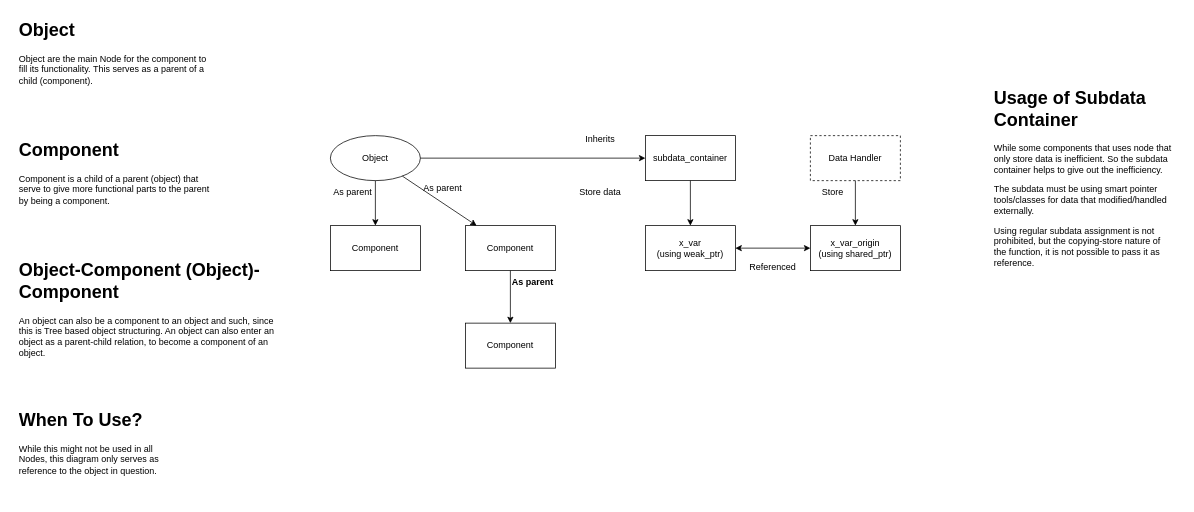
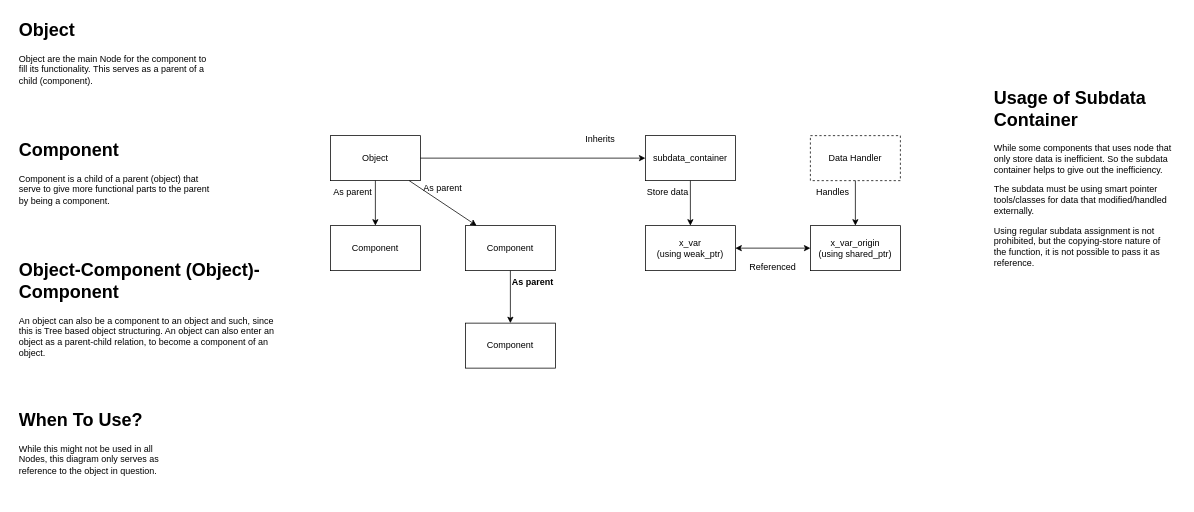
node "Object": shape ellipse -> rectangle
node "Store data": moved (600, 192) -> (668, 192)
node "Store": label "Store" -> "Handles"
